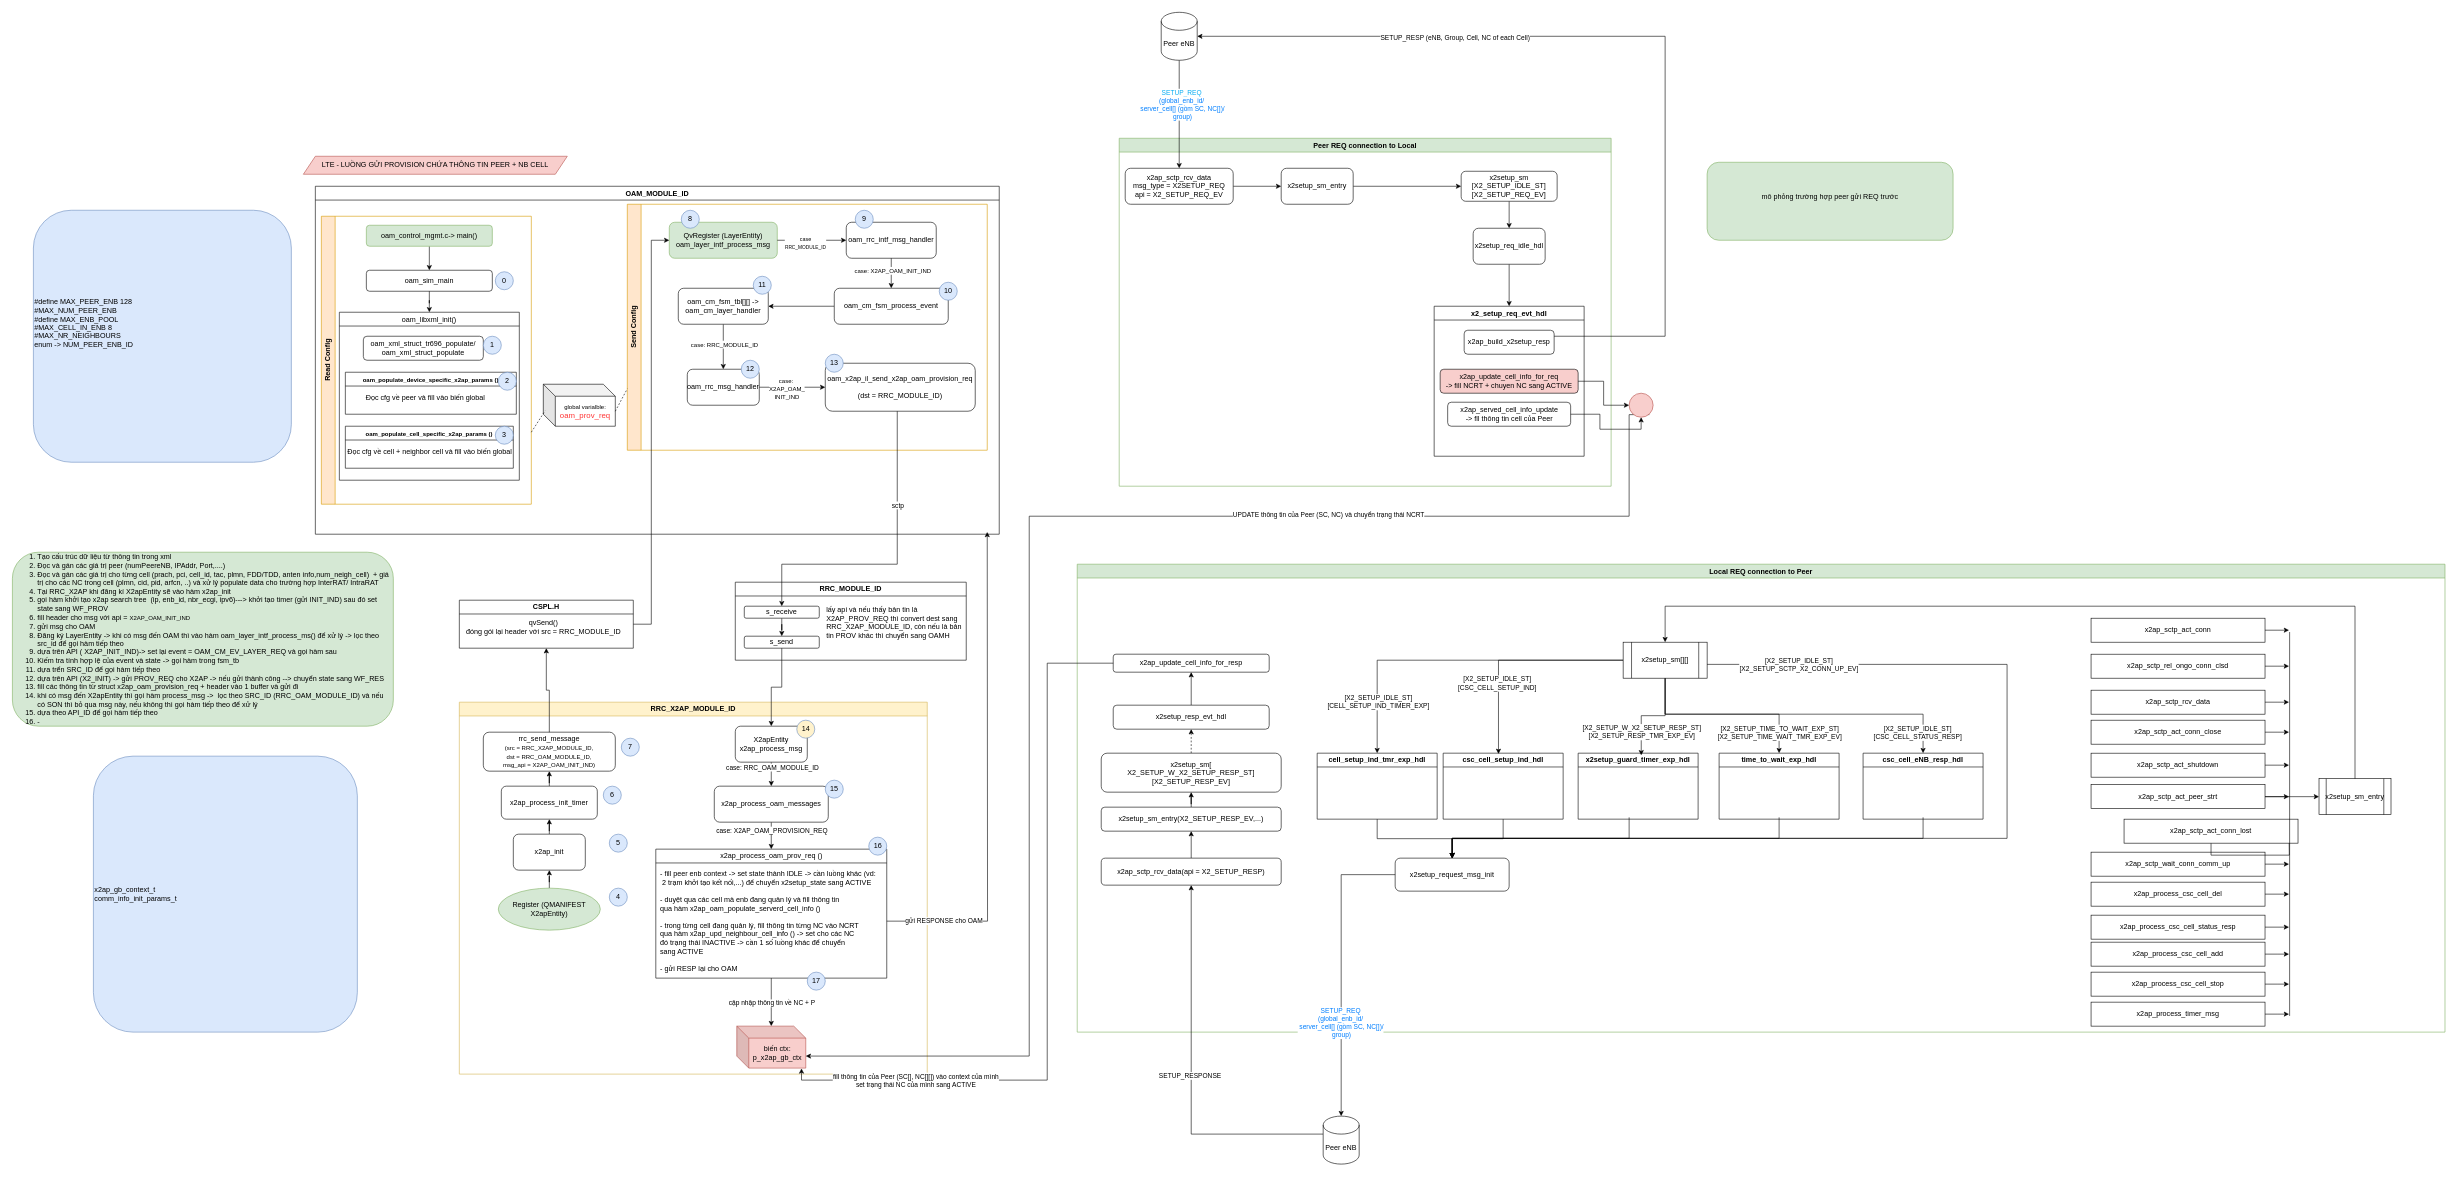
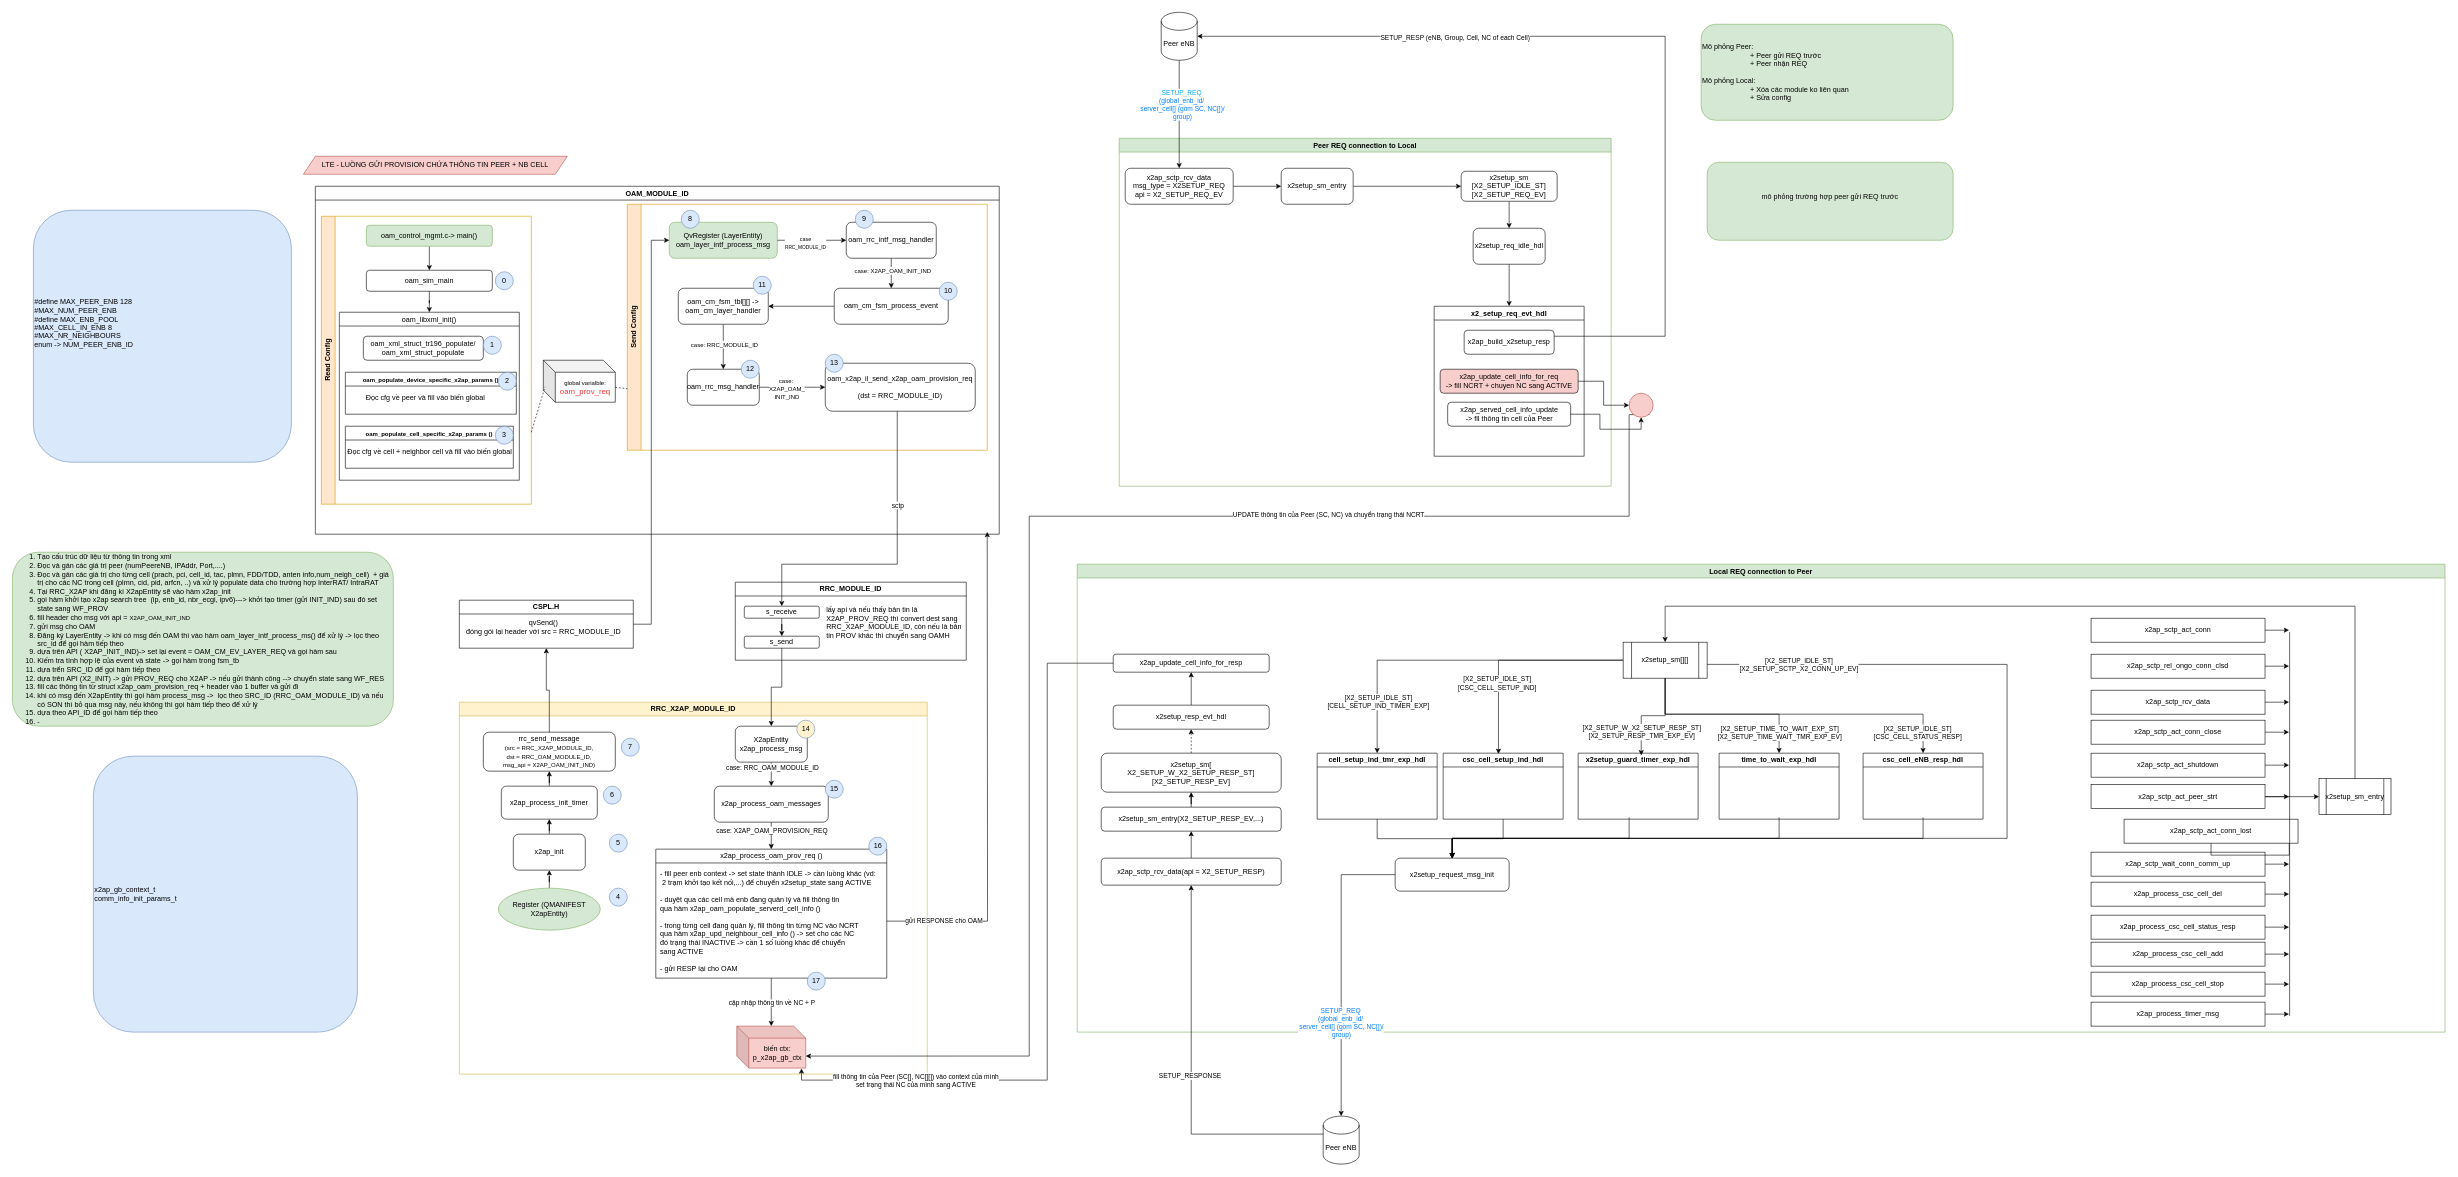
node "Mô phỏng Peer: + Peer gửi REQ trước + Peer nhận REQ Mô phỏng Local: + Xóa các module ko liên quan + Sửa config": added
node "oam_xml_struct_tr696_populate/ oam_xml_struct_populate": label "oam_xml_struct_tr696_populate/ oam_xml_struct_populate" -> "oam_xml_struct_tr196_populate/ oam_xml_struct_populate"
node "global varialble: oam_prov_req": moved (579, 405) -> (579, 381)
